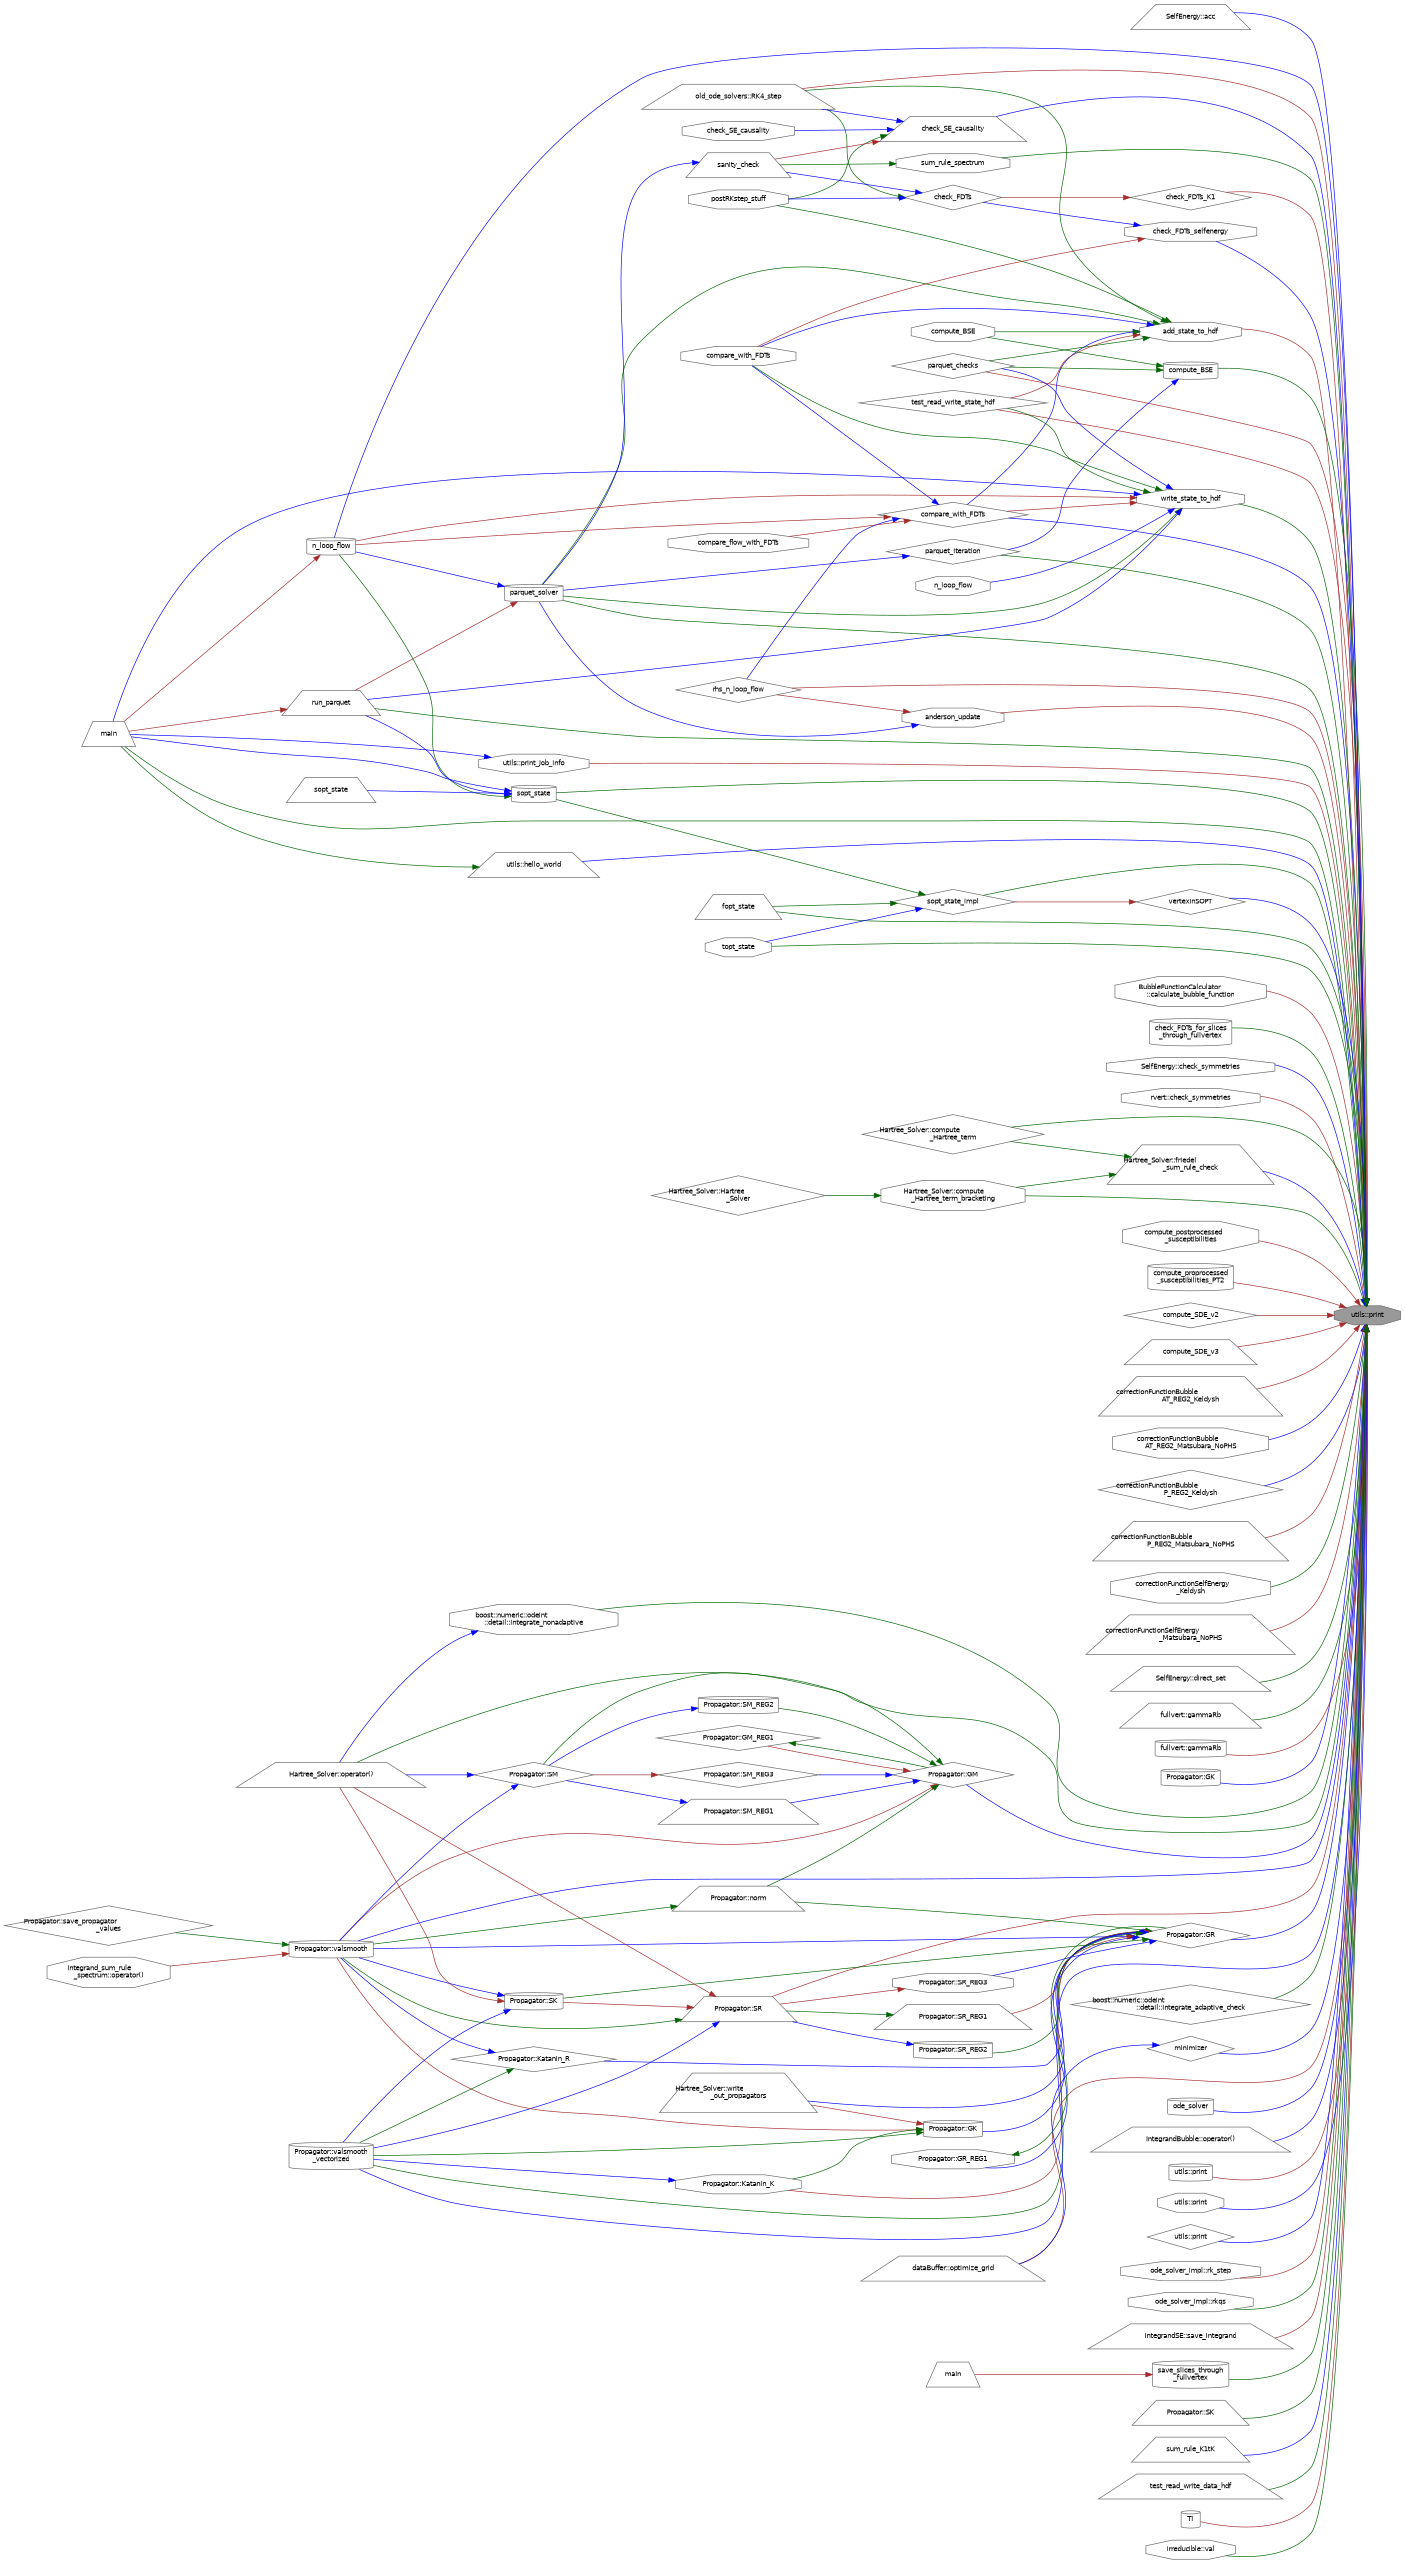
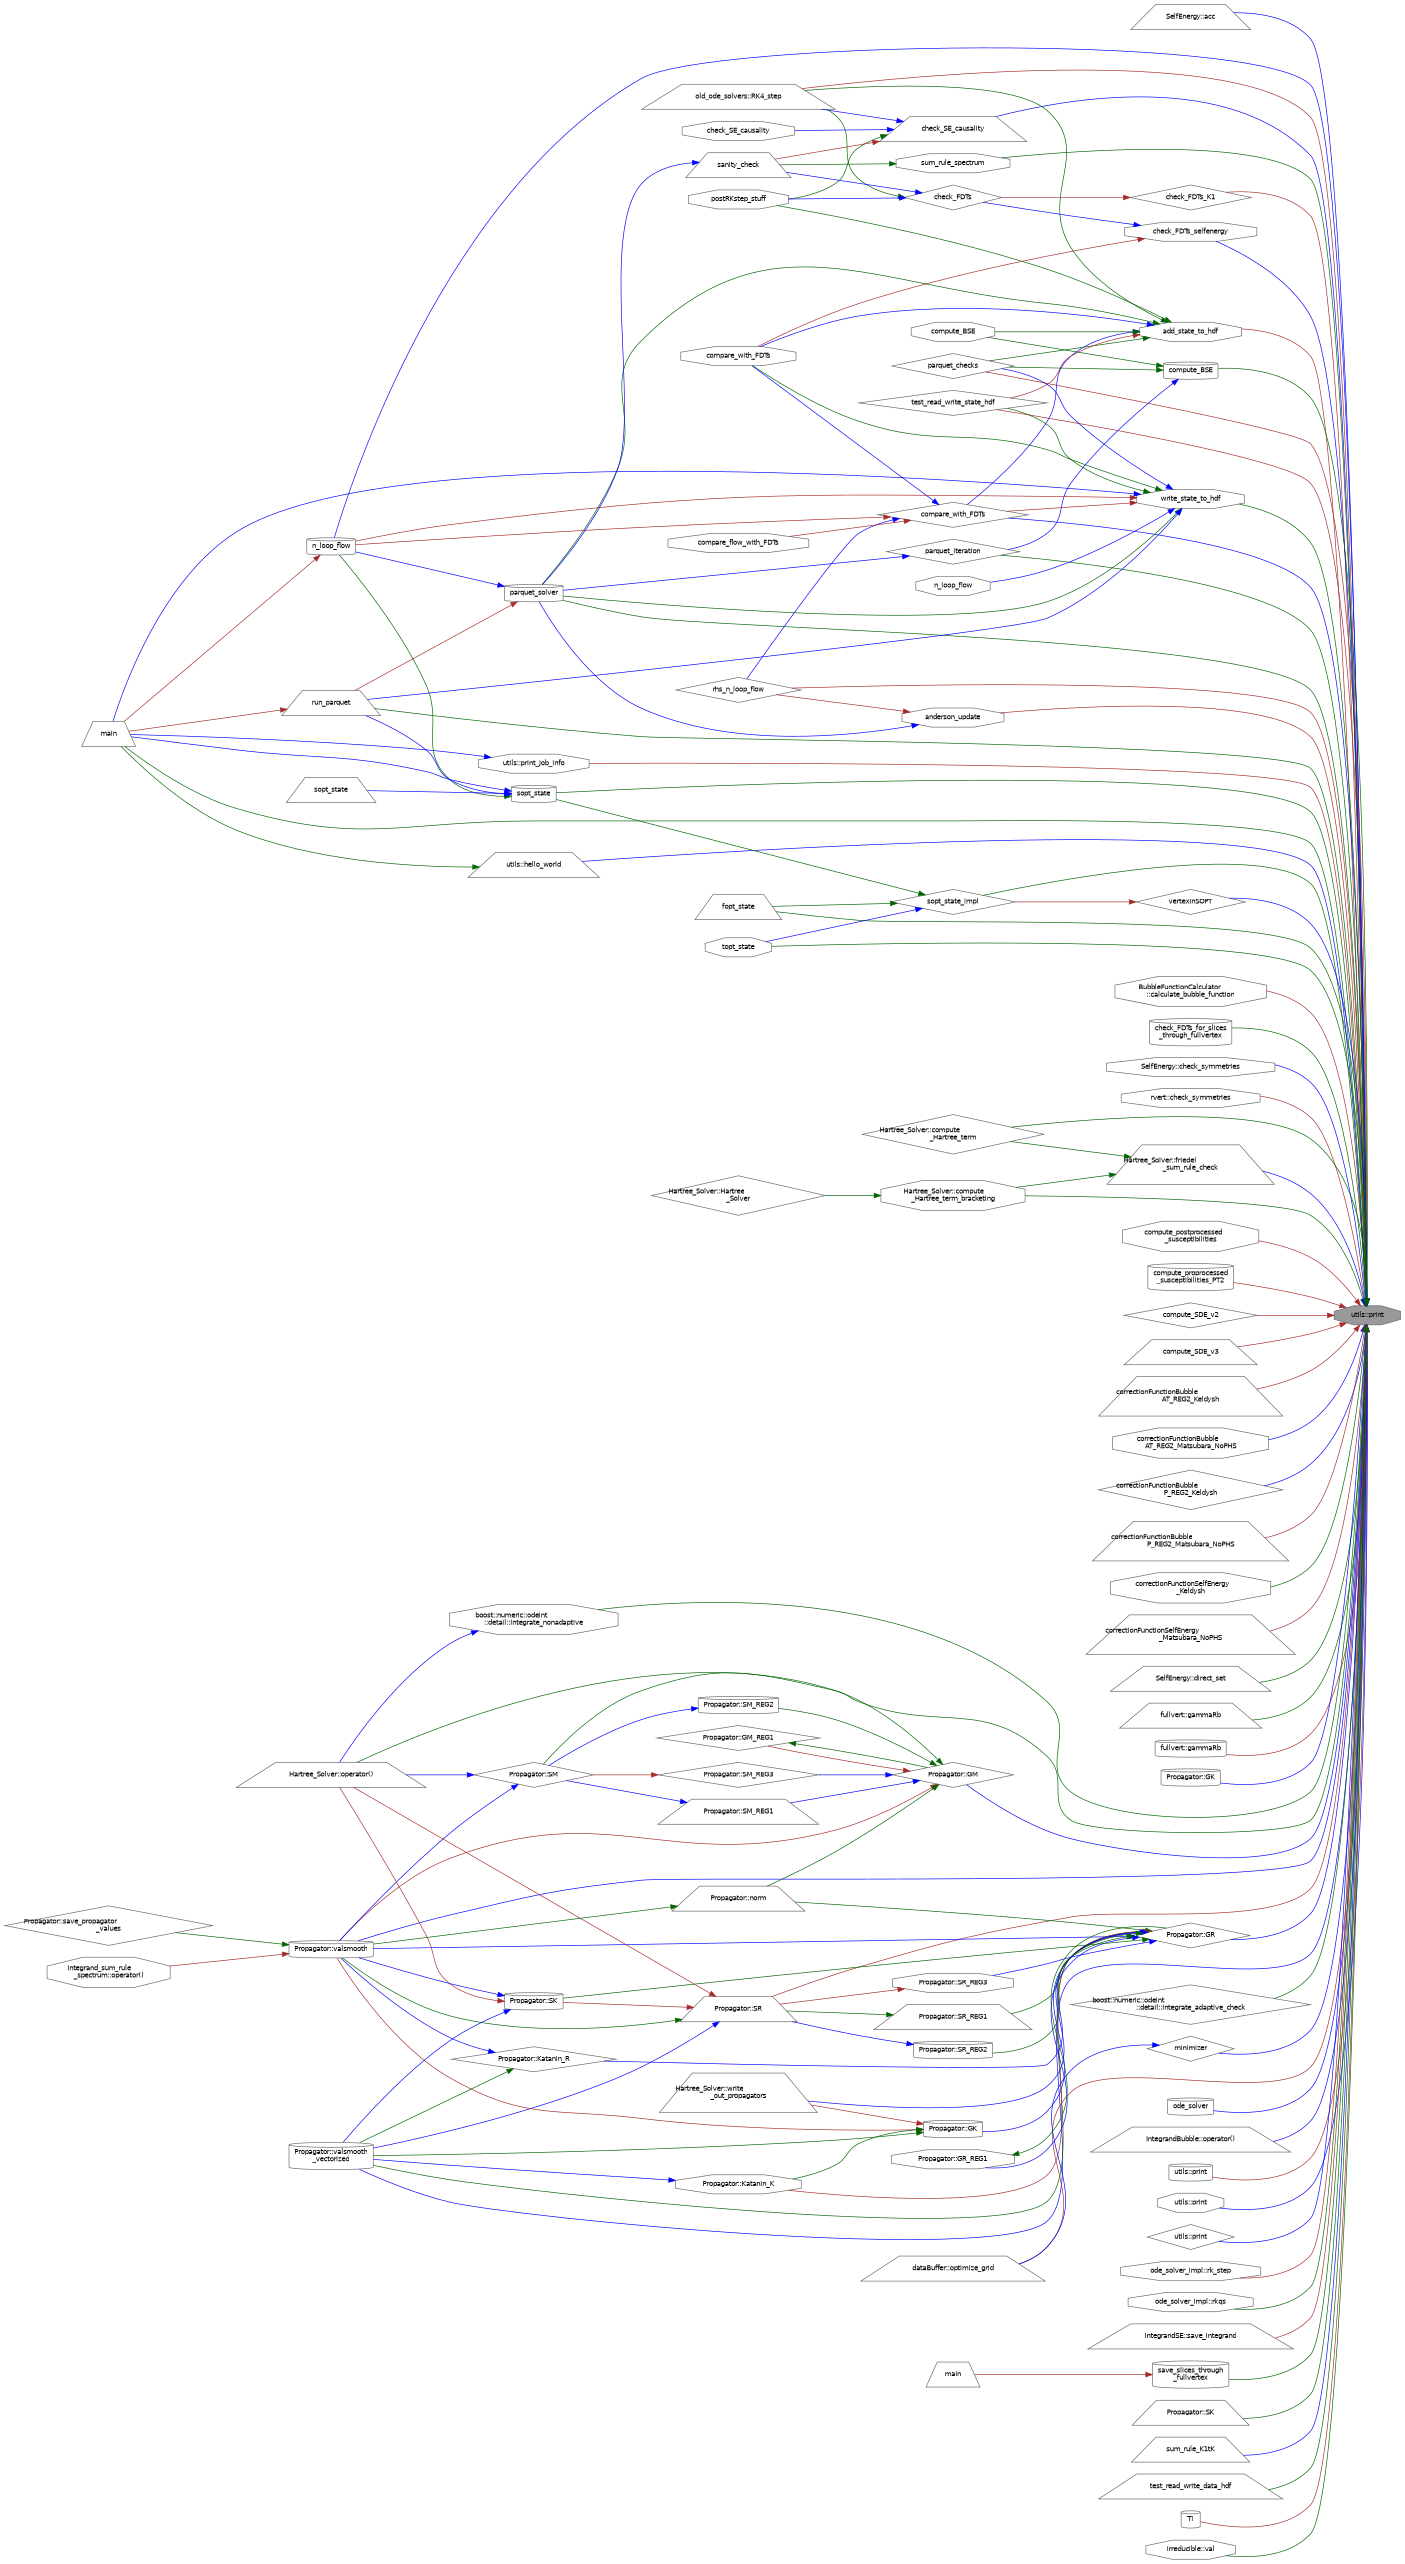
edge "Propagator::SR_REG1" -> "Propagator::GR": color brown -> darkgreen
